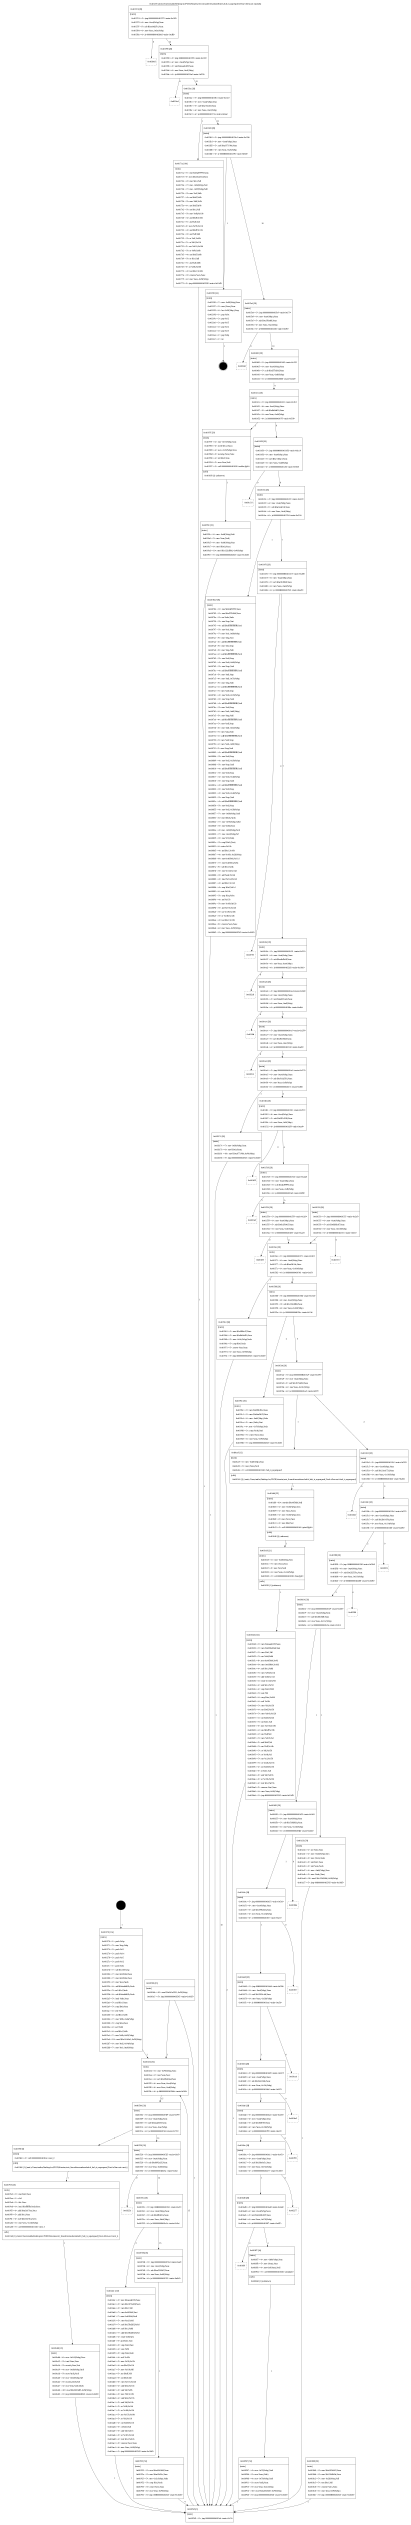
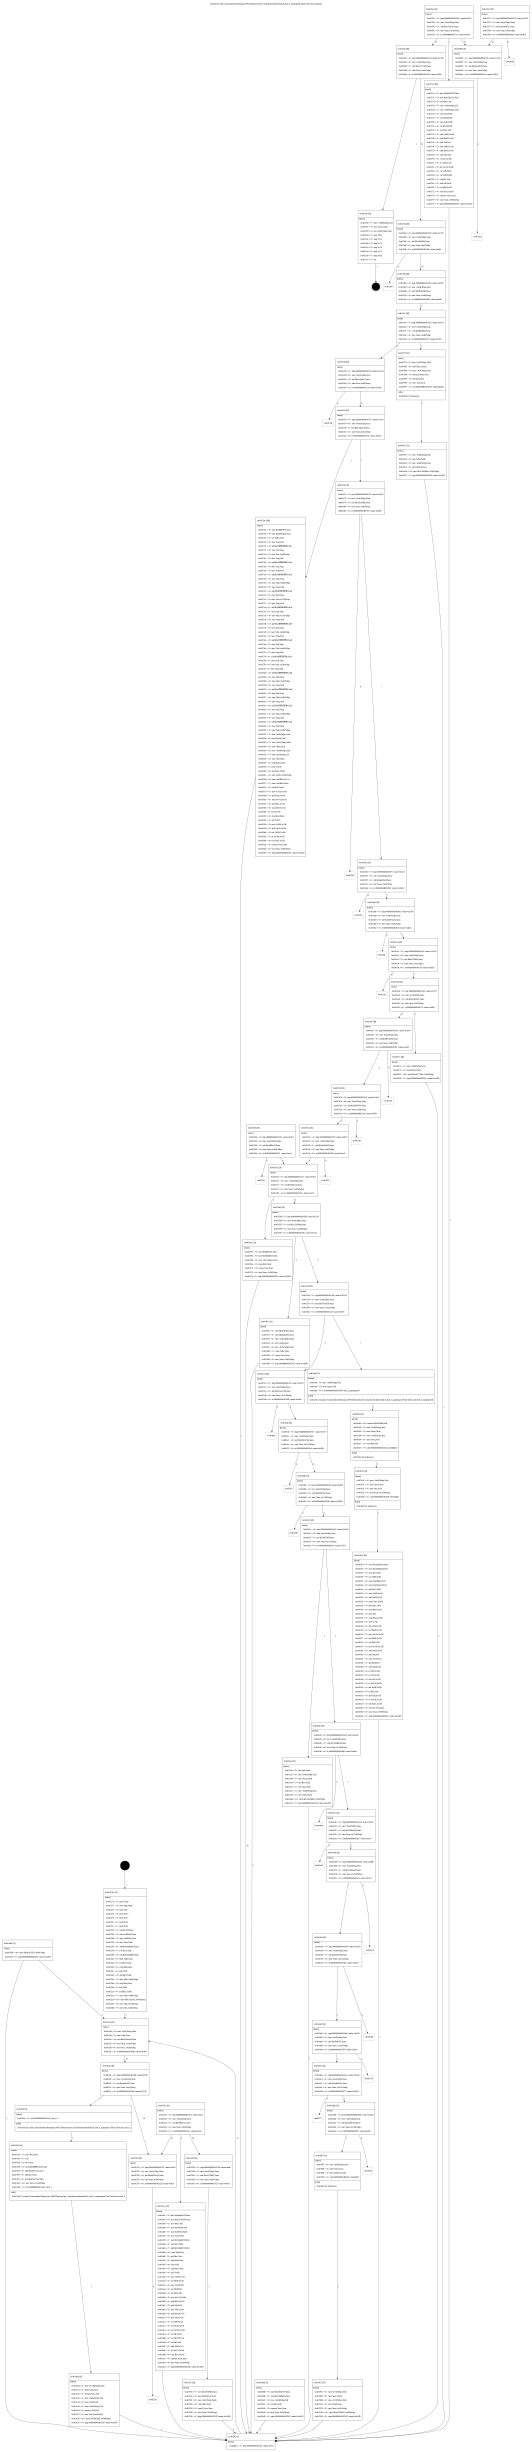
edge "0x401390 [28]" -> "0x4013ac [28]": reversed
edge "0x401320 [28]" -> "0x40133c [28]": reversed
